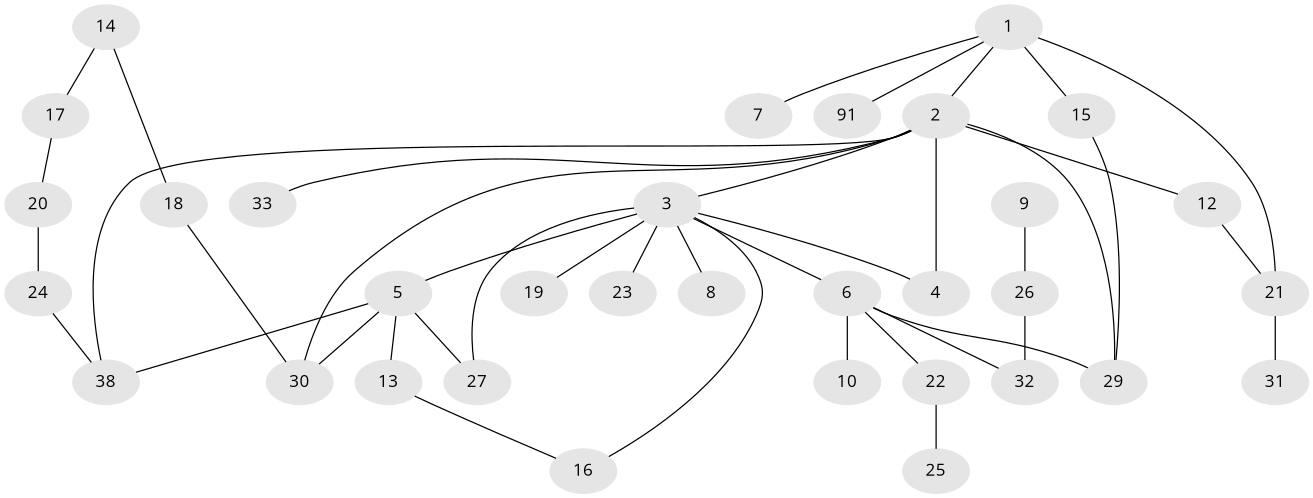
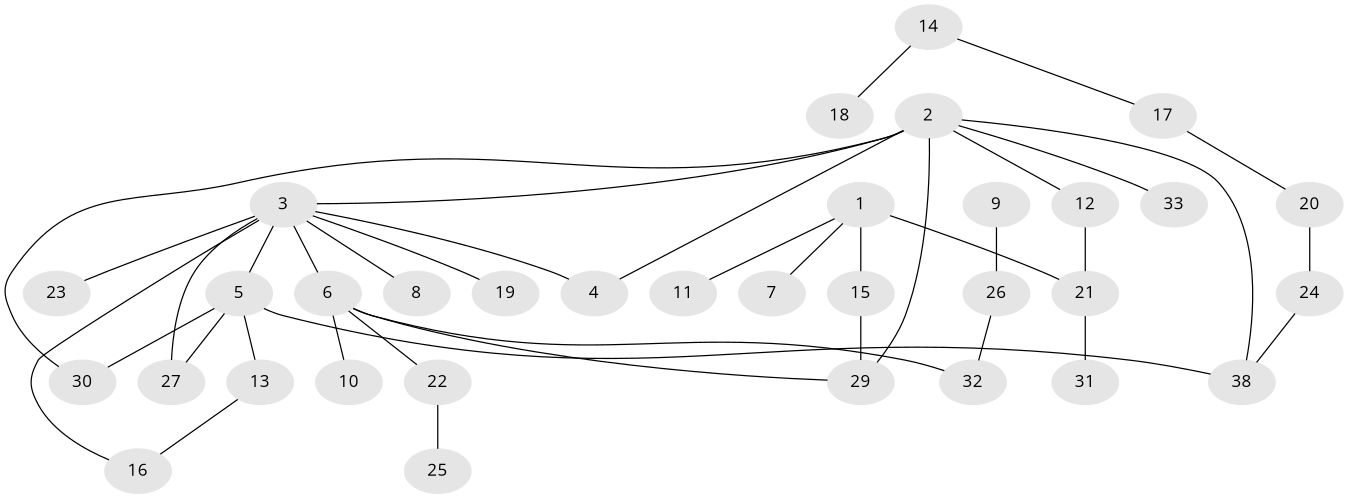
edge "1" -- "2": removed
node "91": label "91" -> "11"
edge "18" -- "30": removed
